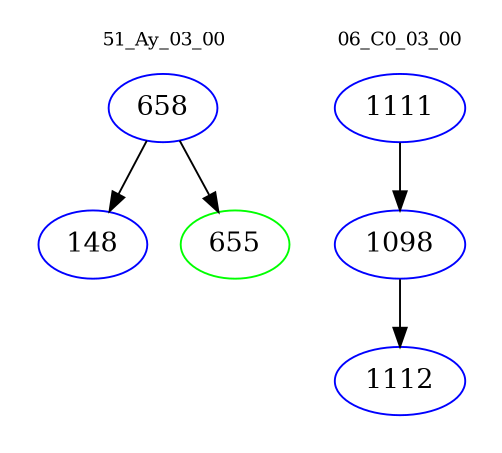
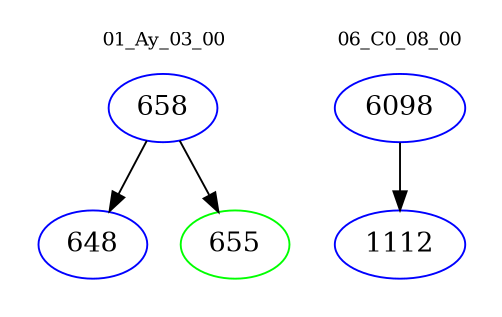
cluster "51_Ay_03_00": label "51_Ay_03_00" -> "01_Ay_03_00"
cluster "06_C0_03_00": label "06_C0_03_00" -> "06_C0_08_00"
node "1111": removed
node "148": label "148" -> "648"
node "1098": label "1098" -> "6098"
